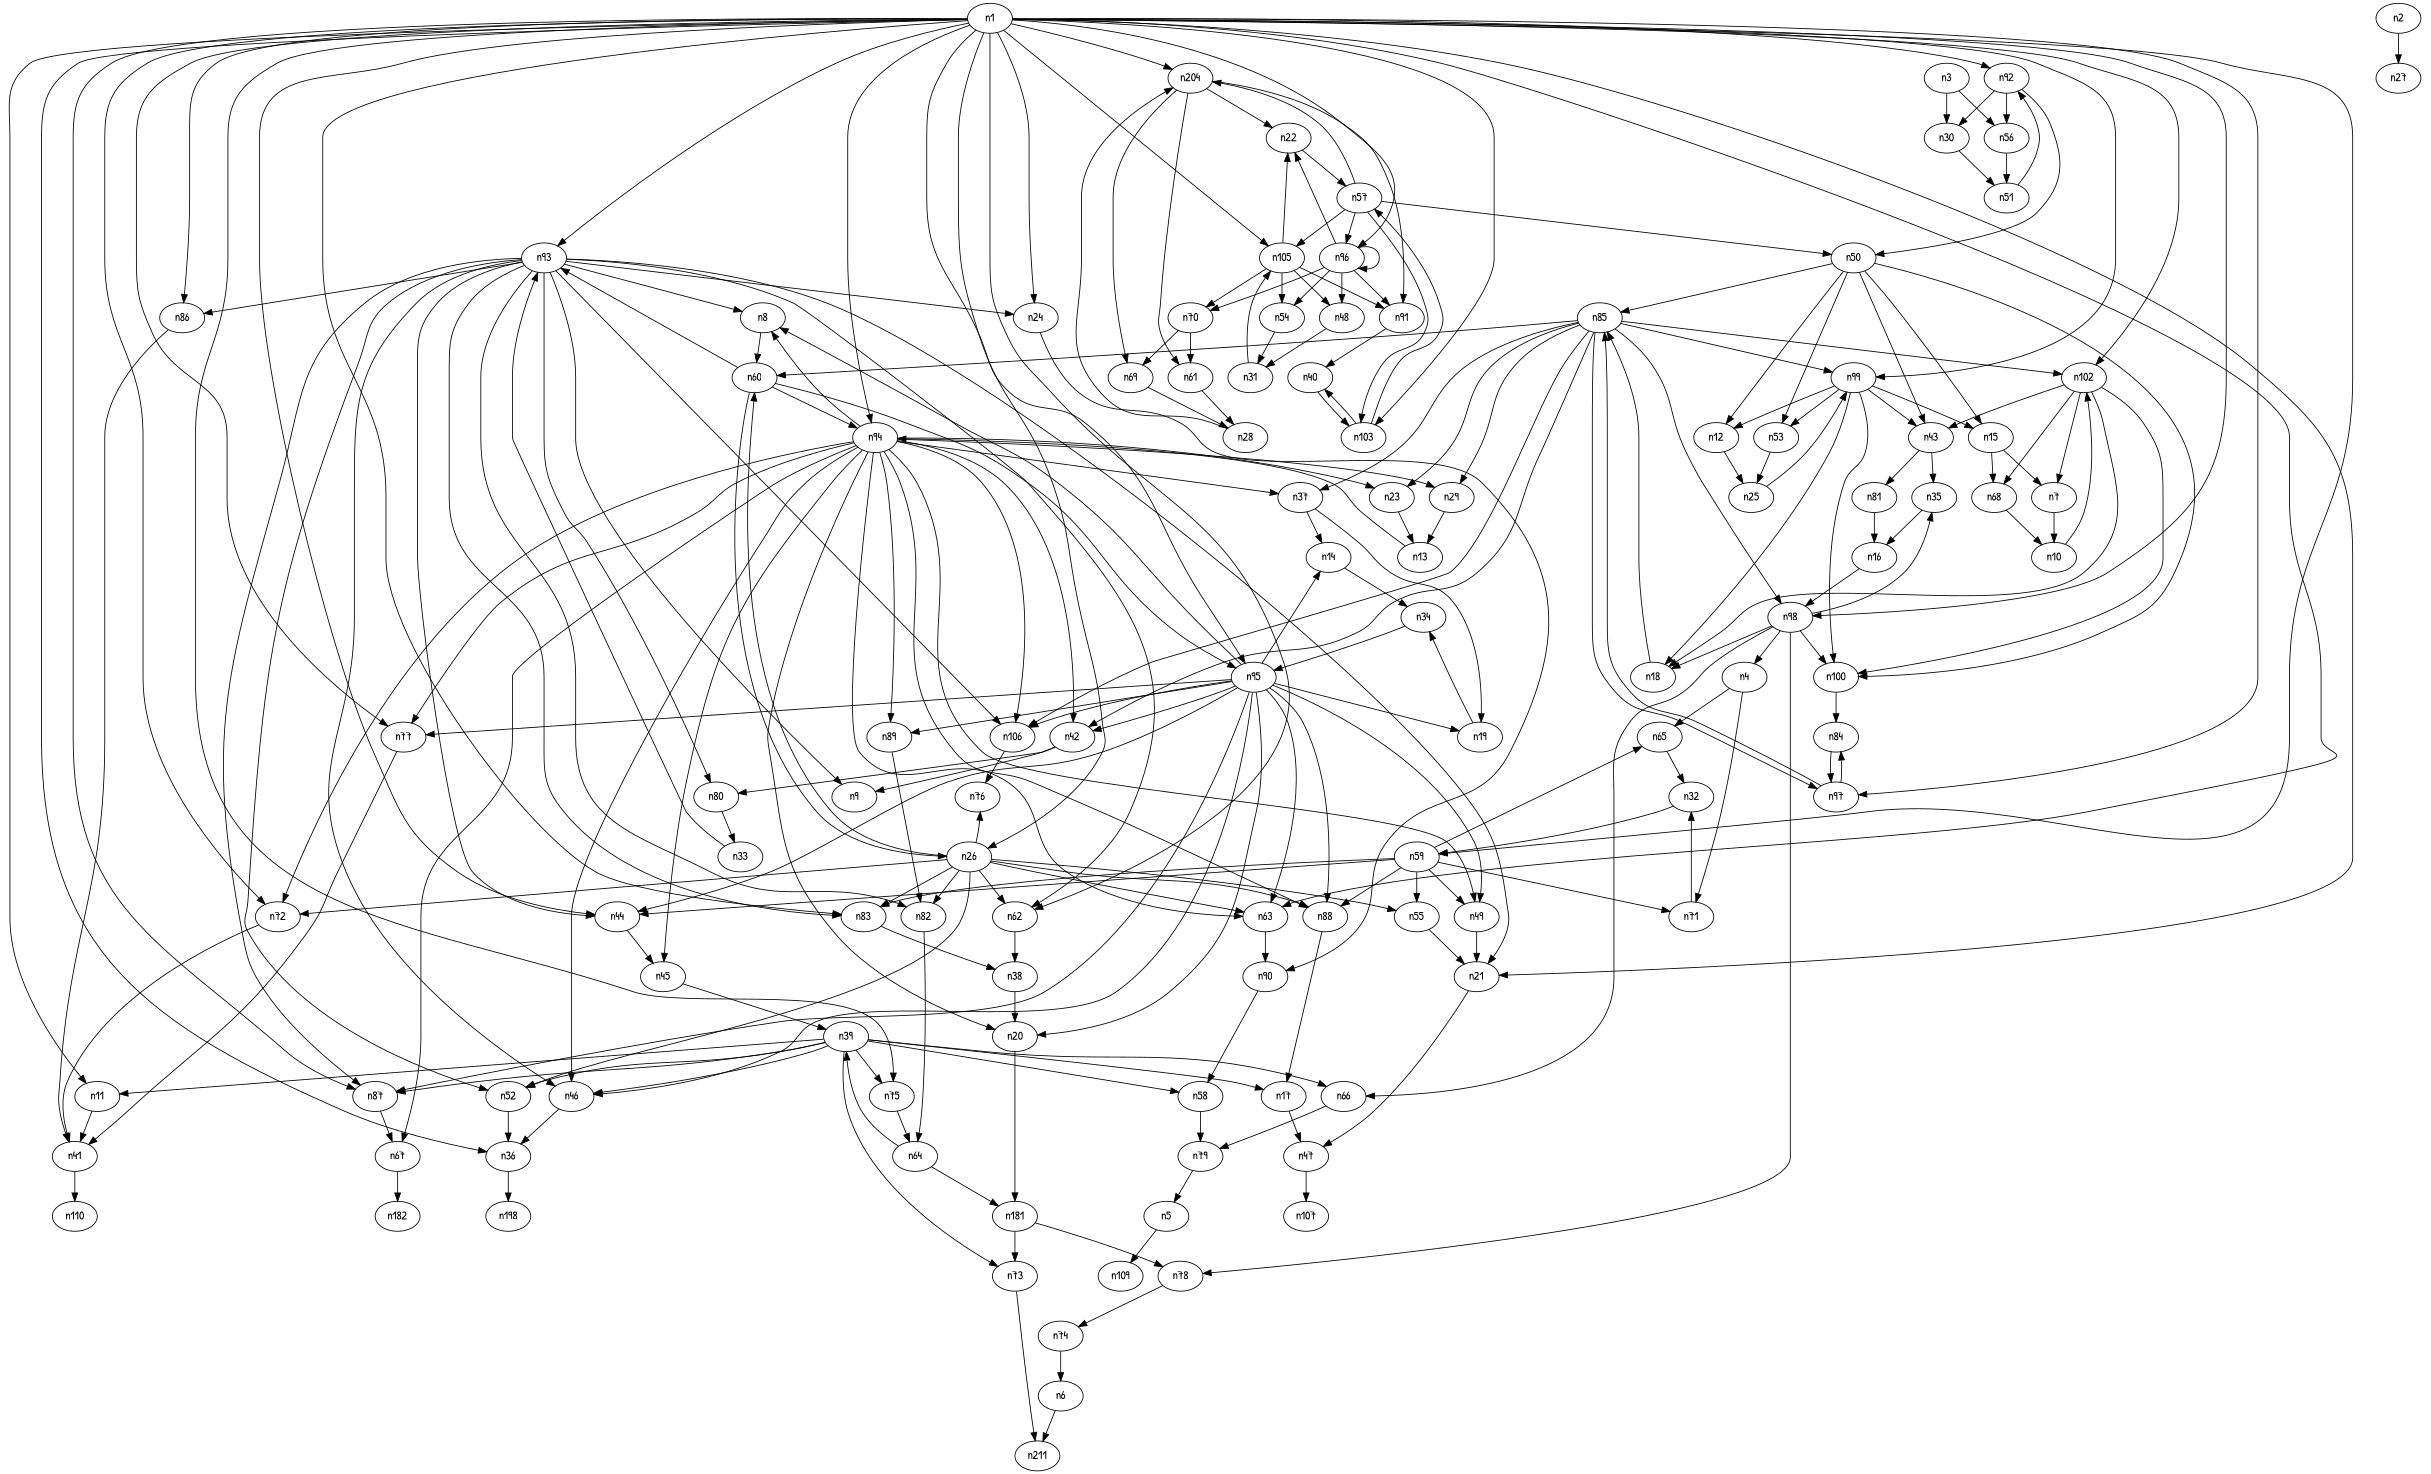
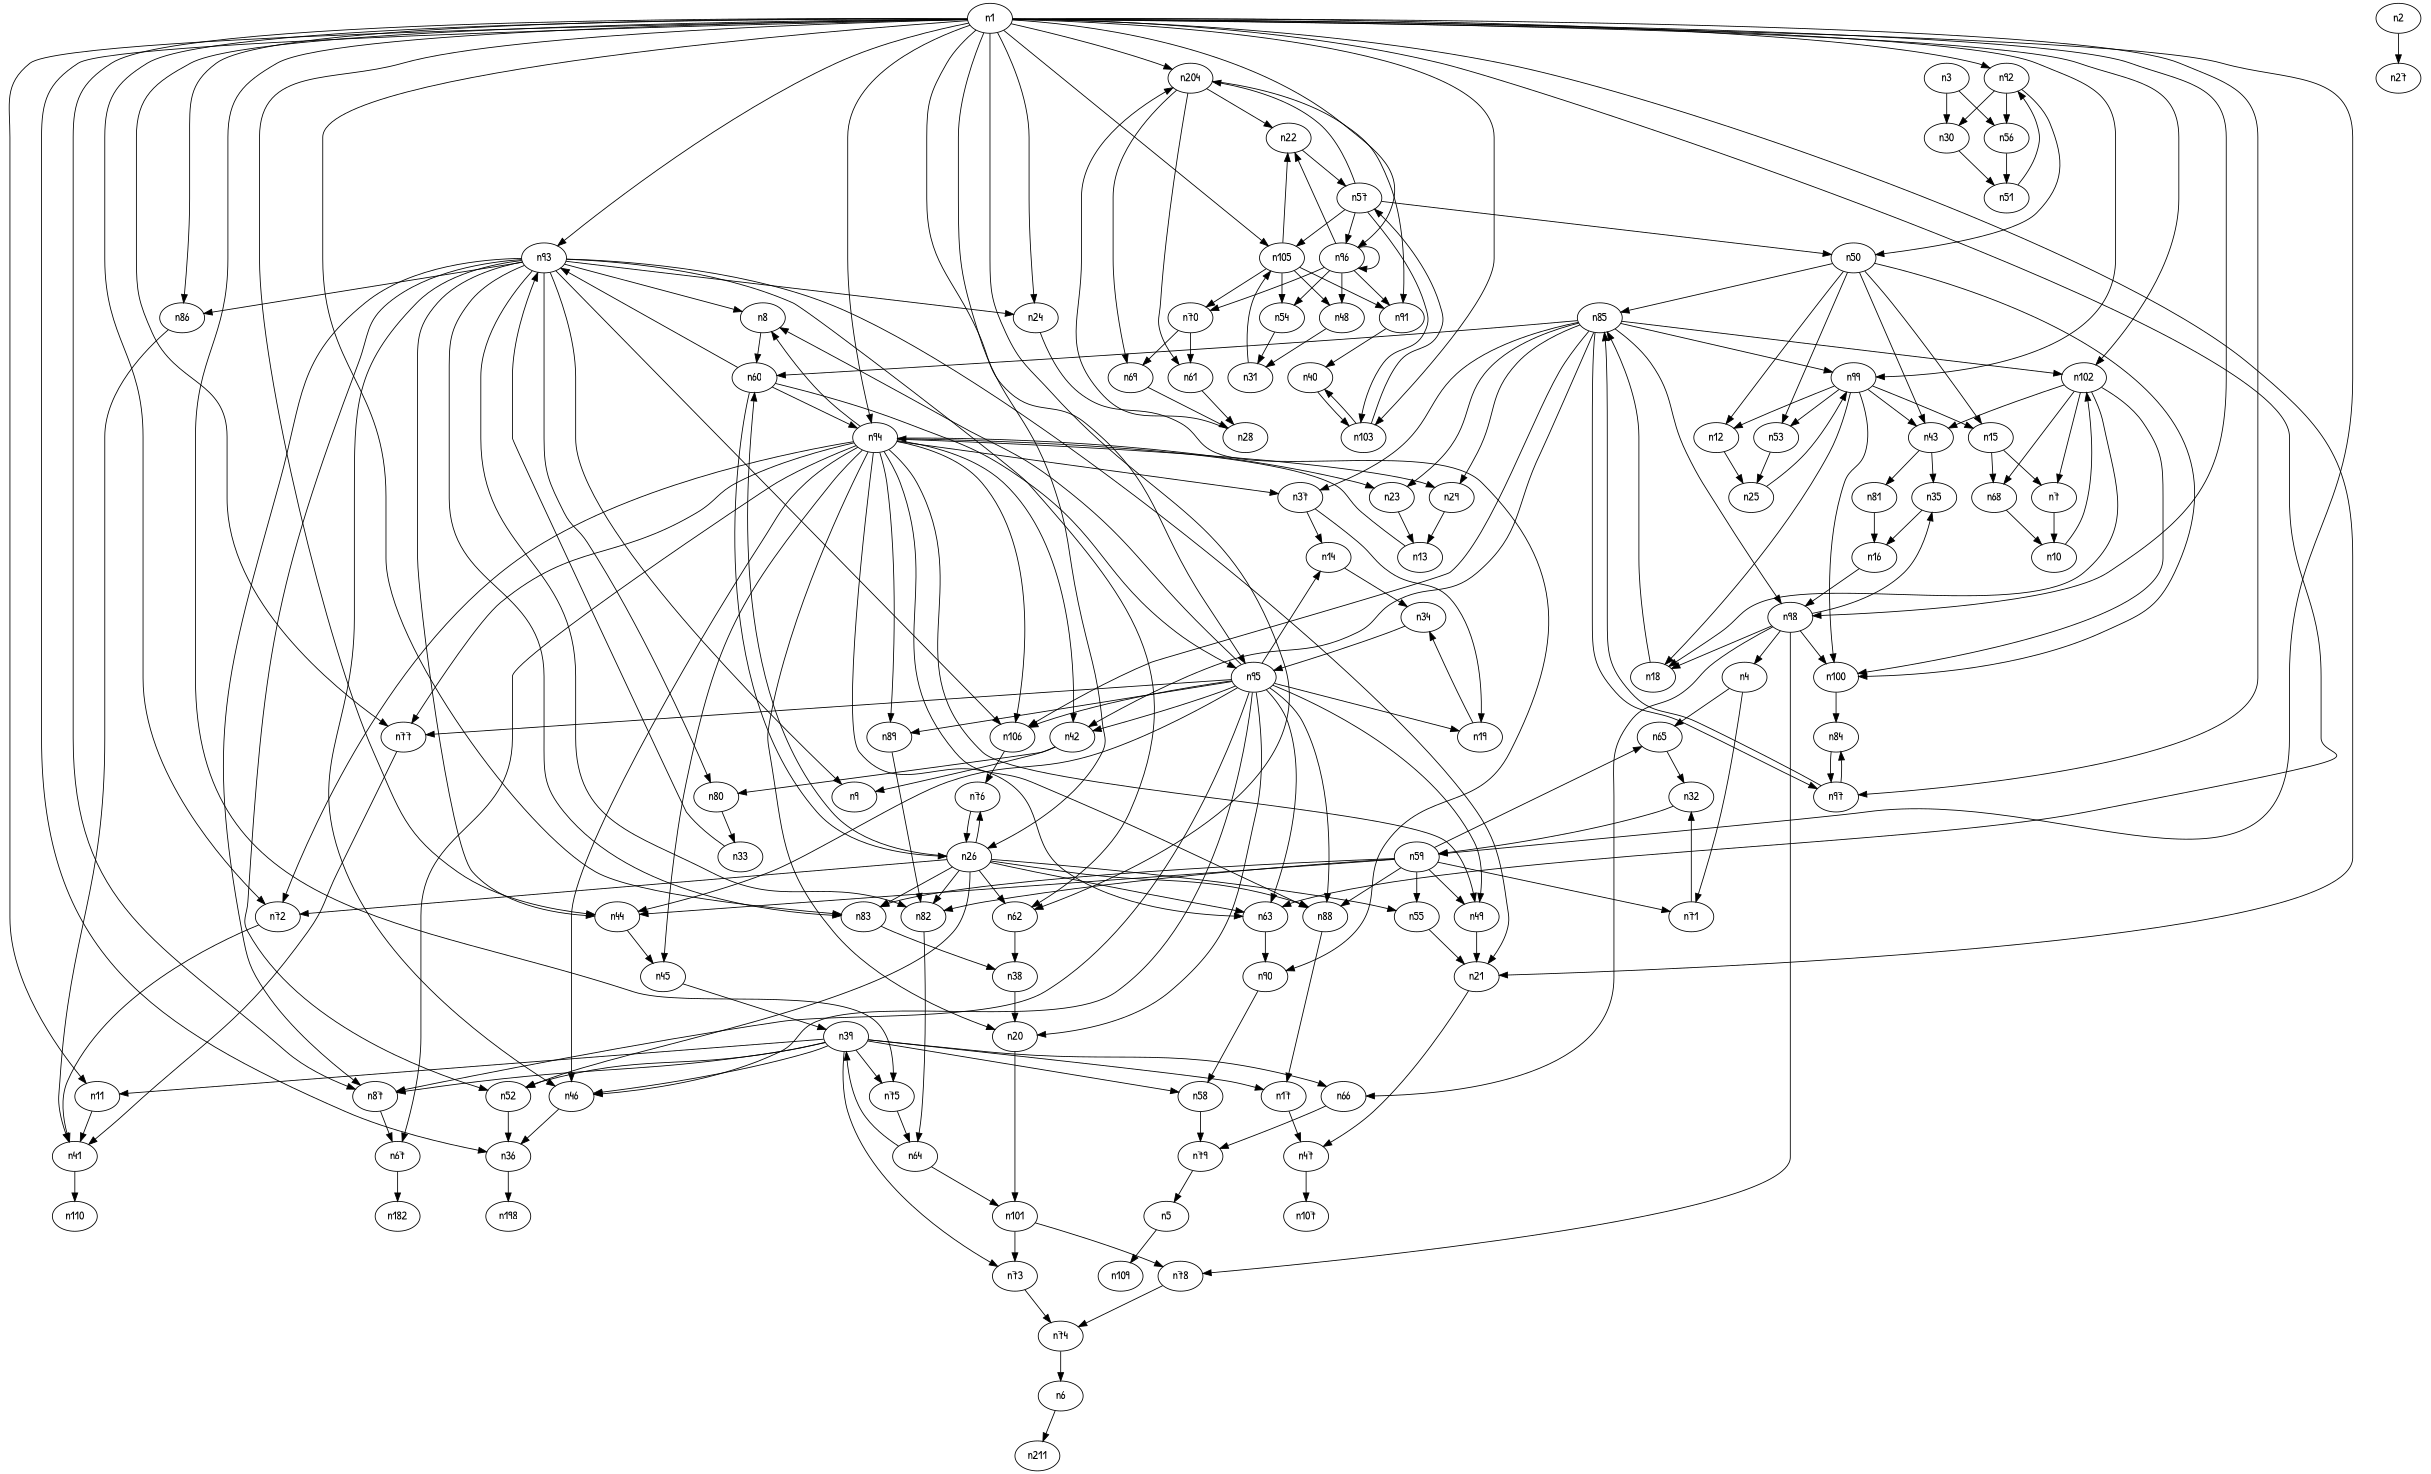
edge "n76" -> "n26": added
edge "n59" -> "n82": added
node "n181": label "n181" -> "n101"
edge "n73" -> "n211": now "n73" -> "n74"
